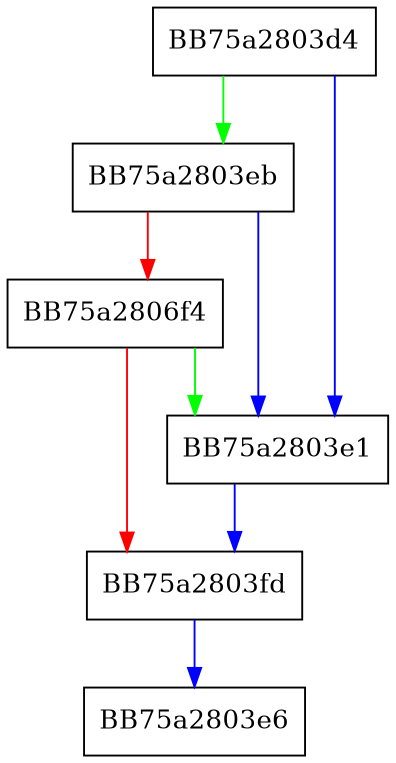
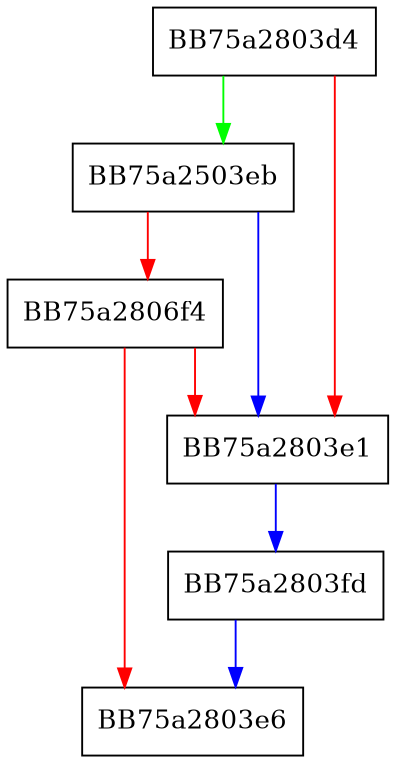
node "BB75a2803eb": label "BB75a2803eb" -> "BB75a2503eb"
edge "BB75a2803d4" -> "BB75a2803e1": color blue -> red
edge "BB75a2806f4" -> "BB75a2803e1": color green -> red
edge "BB75a2806f4" -> "BB75a2803fd": now "BB75a2806f4" -> "BB75a2803e6"
